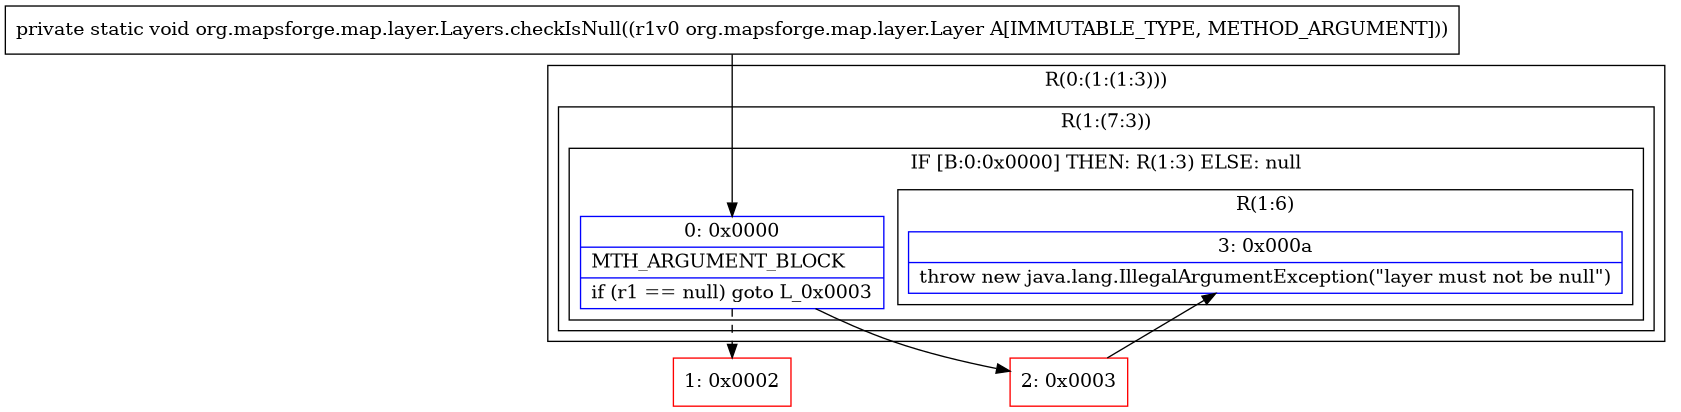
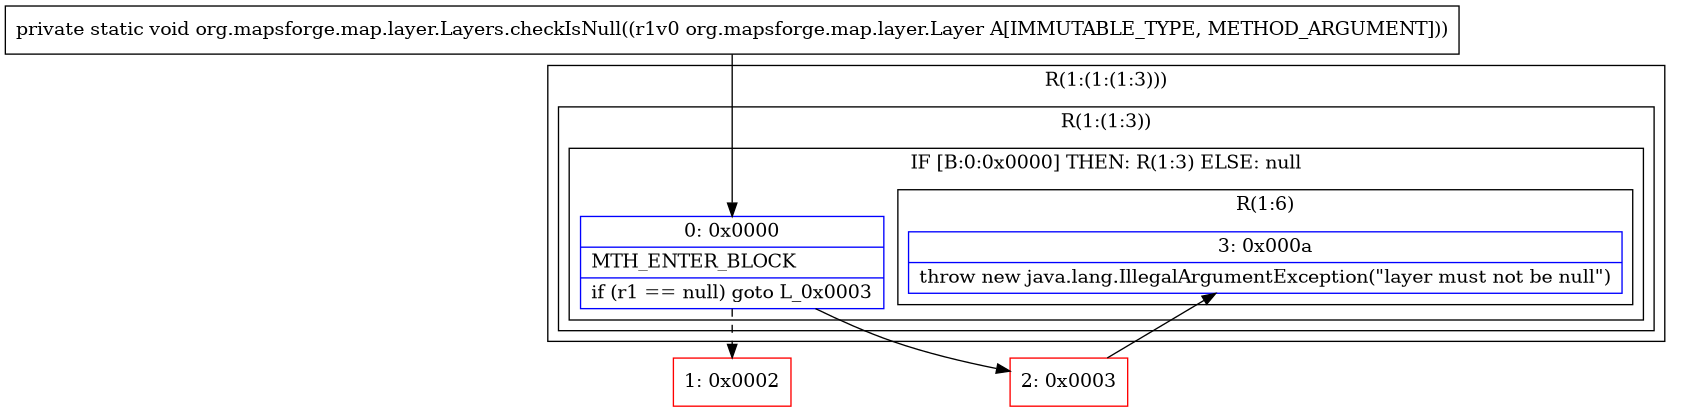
cluster "R(0:(1:(1:3)))": label "R(0:(1:(1:3)))" -> "R(1:(1:(1:3)))"
cluster "R(1:(7:3))": label "R(1:(7:3))" -> "R(1:(1:3))"
node "0: 0x0000": text "MTH_ARGUMENT_BLOCK" -> "MTH_ENTER_BLOCK"
